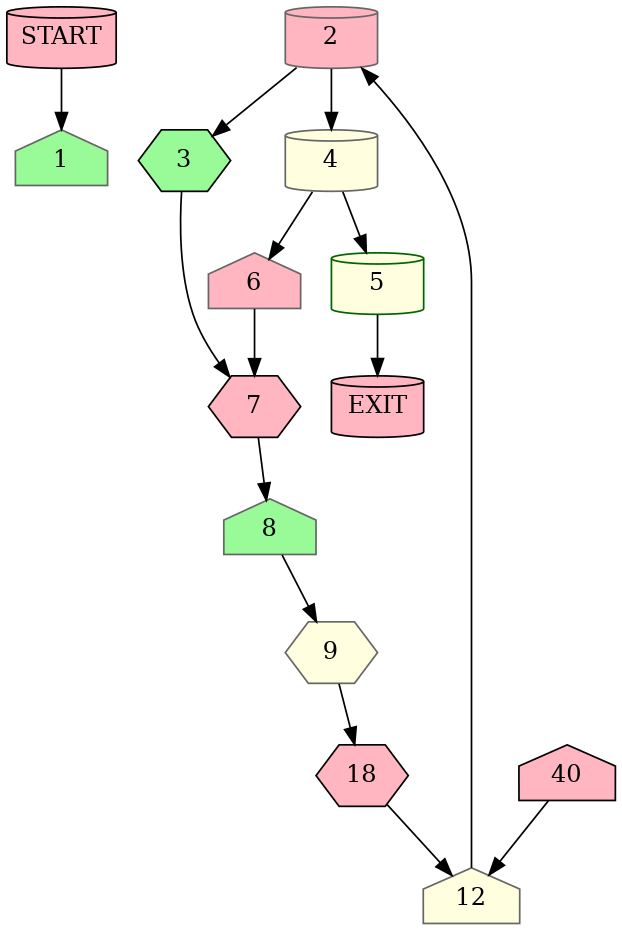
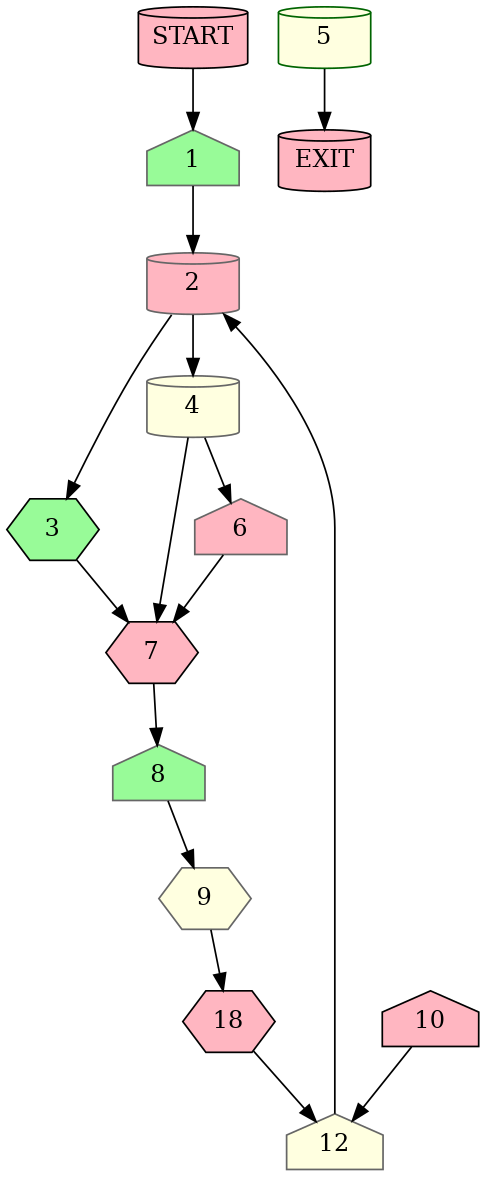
edge "1" -> "2": added
edge "4" -> "5": now "4" -> "7"
node "40": label "40" -> "10"
